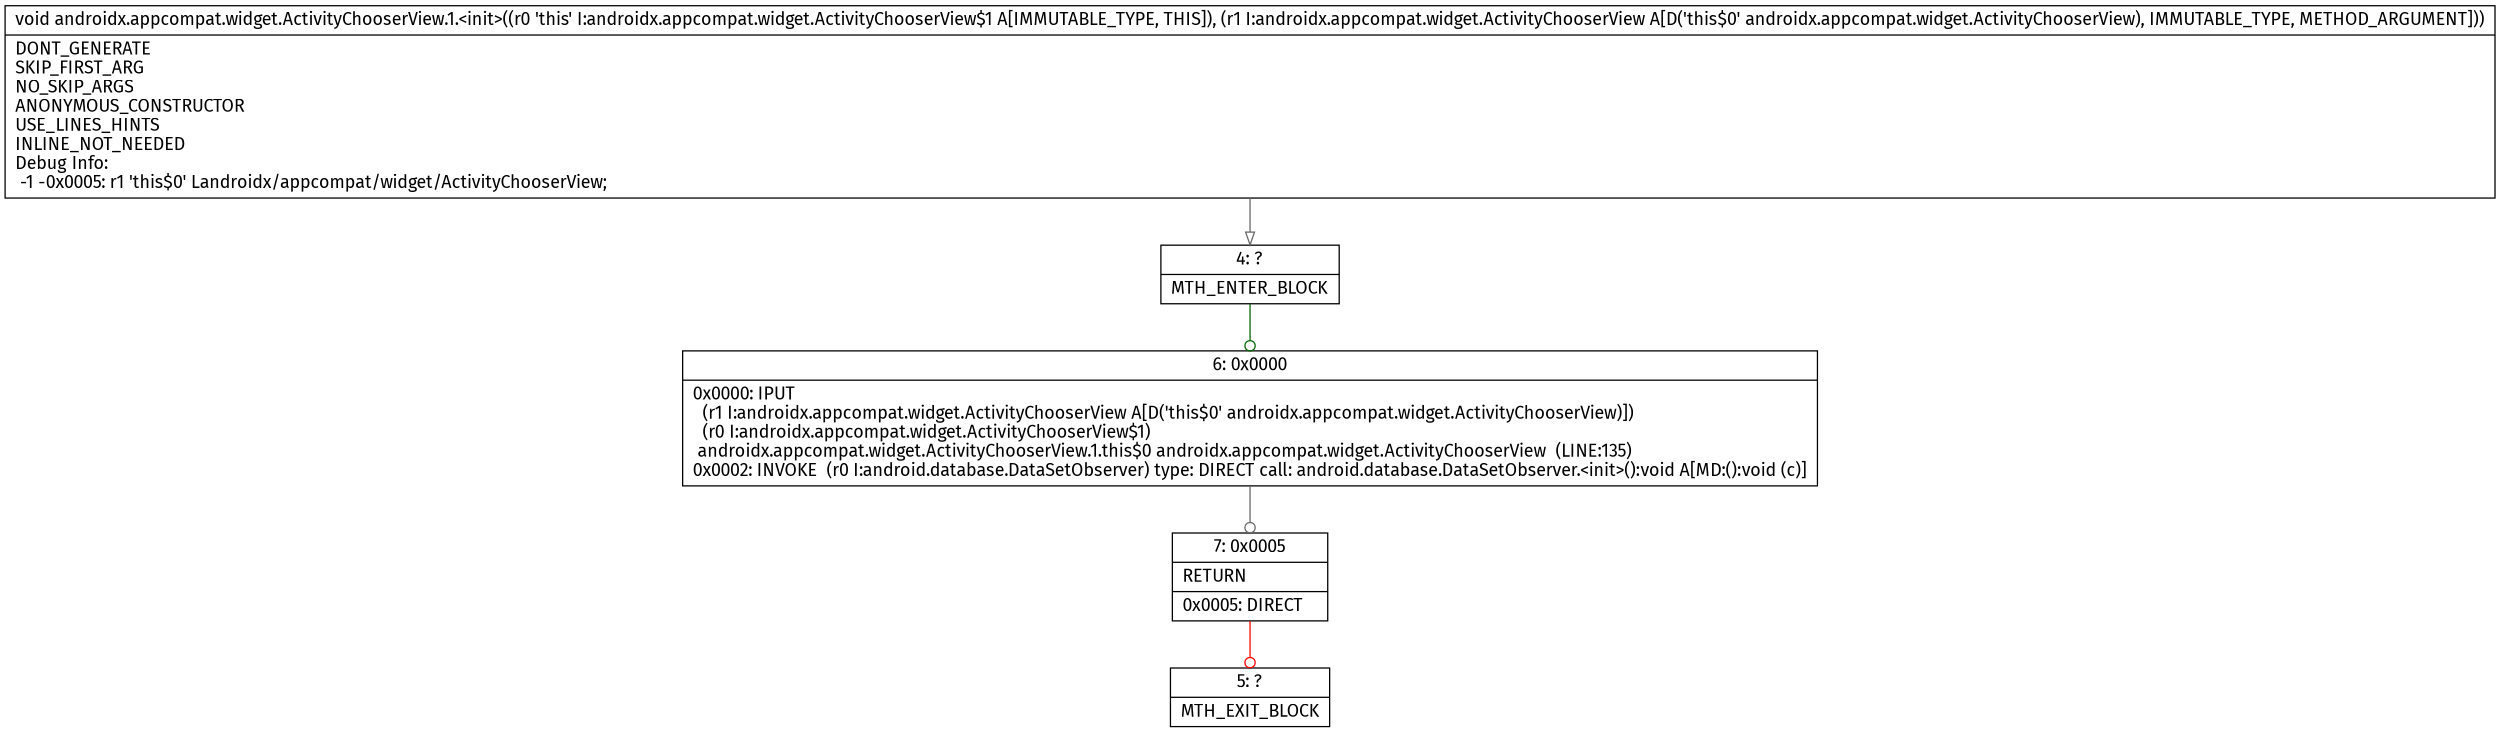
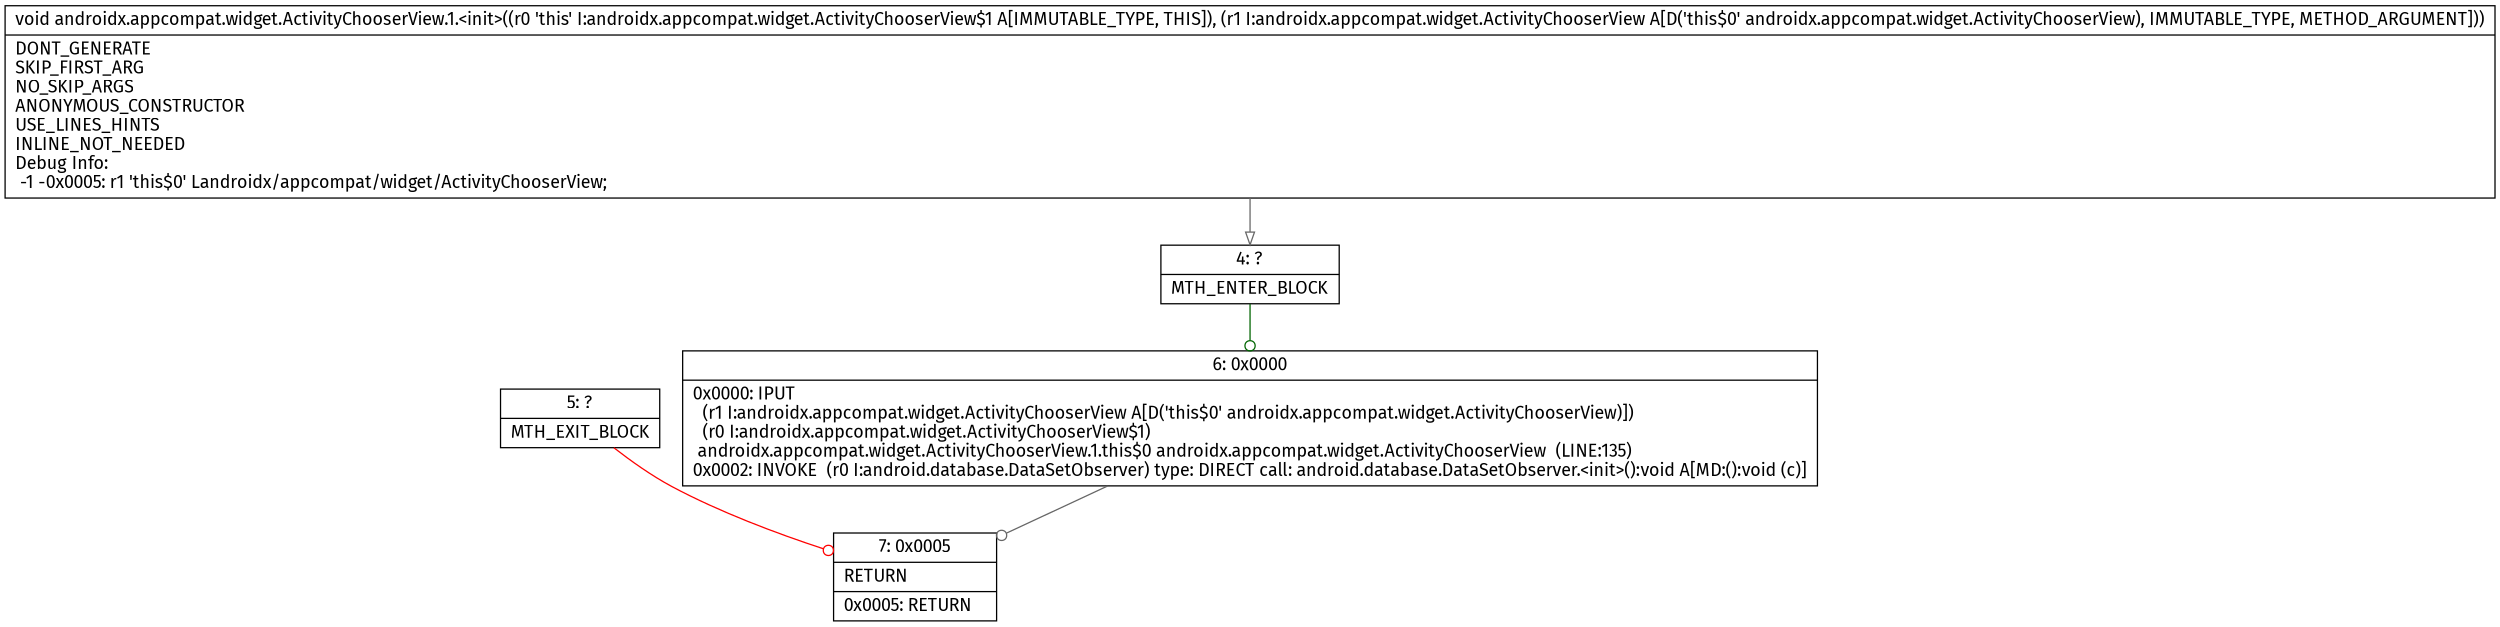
node "7: 0x0005": text "0x0005: DIRECT" -> "0x0005: RETURN"
edge "7: 0x0005" -> "5: ?": reversed
